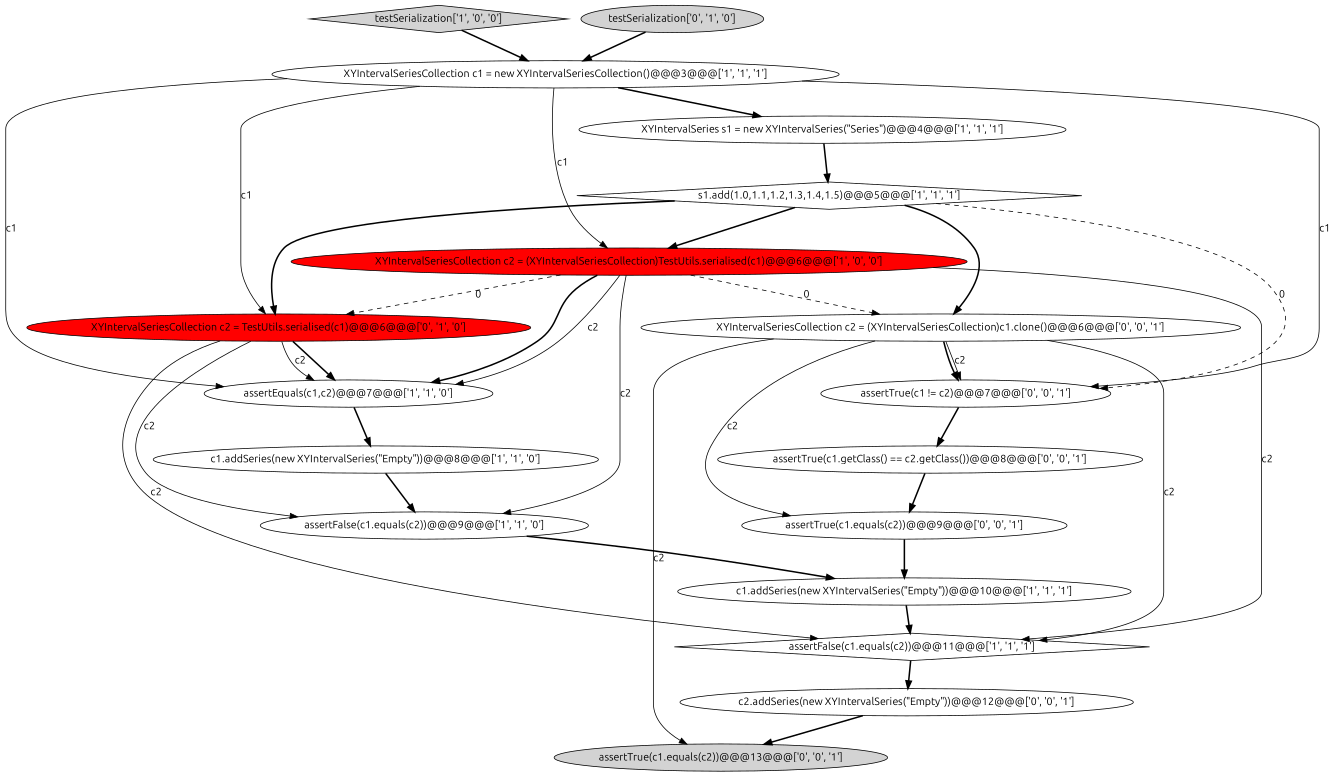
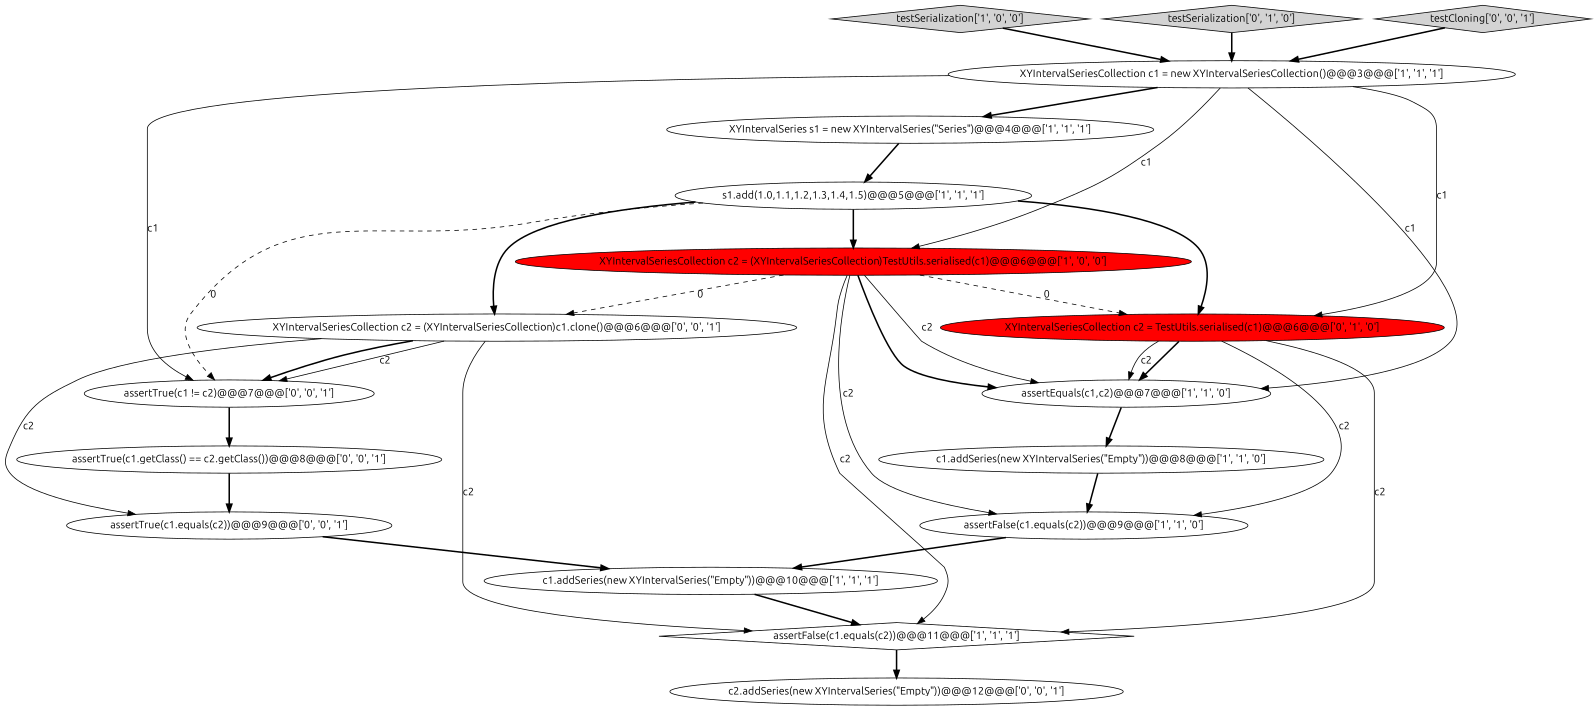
node "testSerialization['0', '1', '0']": shape ellipse -> diamond
node "testCloning['0', '0', '1']": added
node "s1.add(1.0,1.1,1.2,1.3,1.4,1.5)@@@5@@@['1', '1', '1']": shape diamond -> ellipse
node "assertTrue(c1.equals(c2))@@@13@@@['0', '0', '1']": removed
